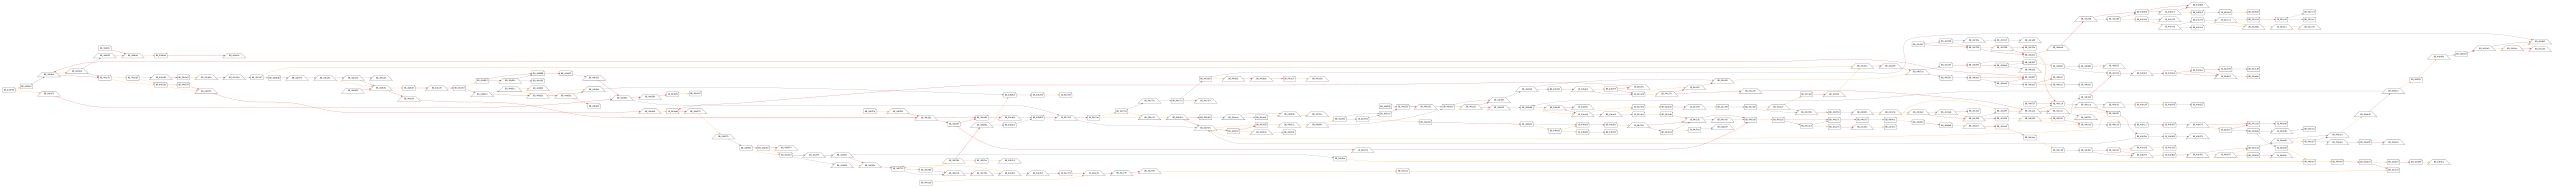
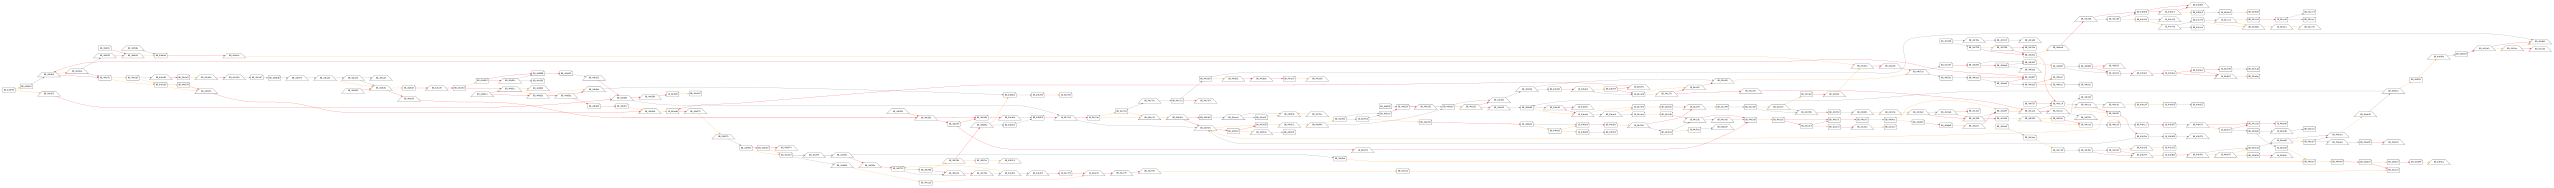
node "BB_44c9b2": removed
node "BB_44d18e": added
edge "BB_44c147" -> "BB_44c51d": now "BB_44ae1e" -> "BB_44c51d"
edge "BB_44b152" -> "BB_44c5e9": now "BB_44d50f" -> "BB_44c5e9"
edge "BB_44c8ed" -> "BB_44d8c4": now "BB_44c8ed" -> "BB_44d8cc"
node "BB_44b07c": added
node "BB_44d276": removed
edge "BB_44d049" -> "BB_44c9ac": reversed
edge "BB_44d7db" -> "BB_44cb3b": now "BB_44d7db" -> "BB_44cf94"
edge "BB_44abc7" -> "BB_44cba4": now "BB_44abc7" -> "BB_44af57"
edge "BB_44b0fb" -> "BB_44d26b": now "BB_44b0fb" -> "BB_44ac66"
